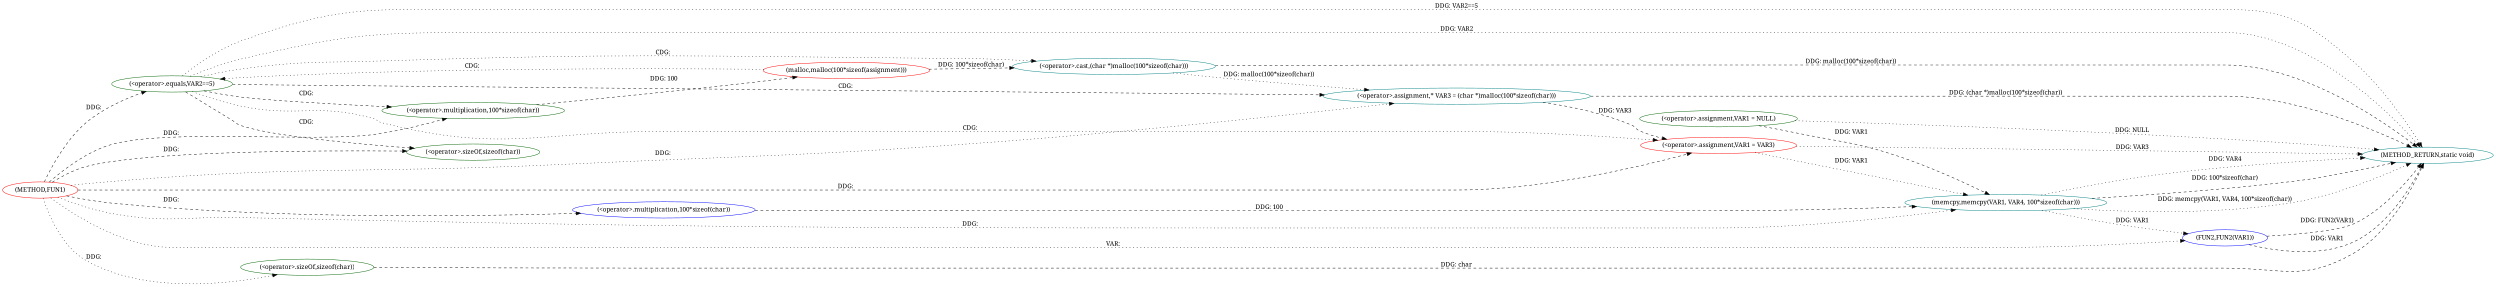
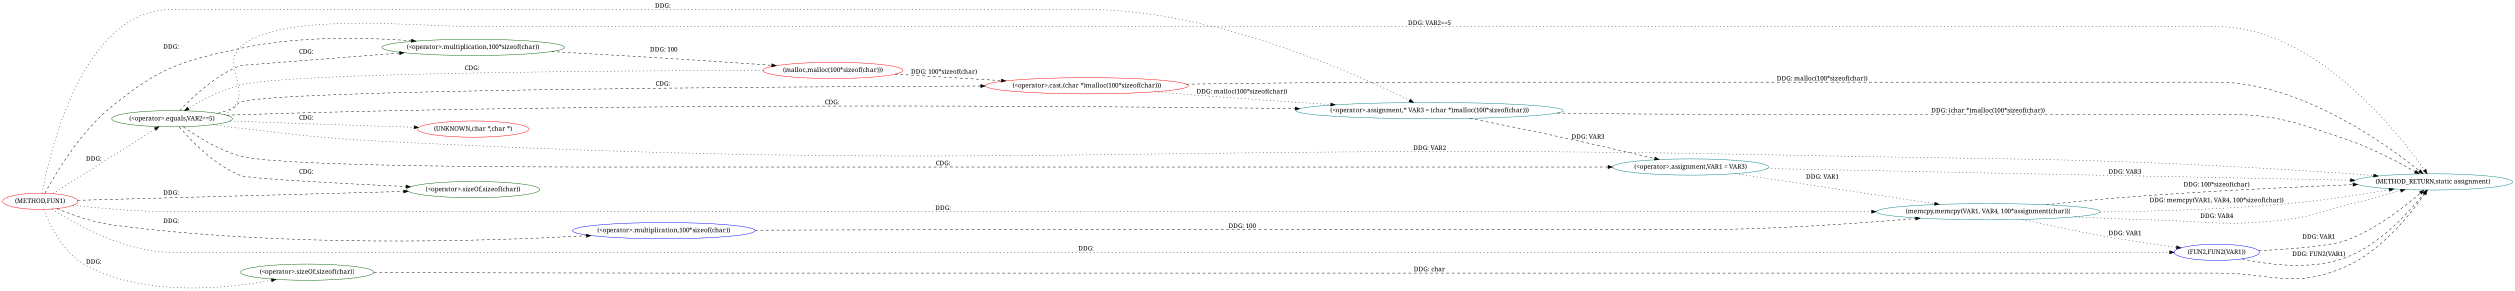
edge "(<operator>.equals,VAR2==5)" -> "(<operator>.cast,(char *)malloc(100*sizeof(char)))": style dotted -> dashed
node "(<operator>.cast,(char *)malloc(100*sizeof(char)))": color teal -> red
node "(malloc,malloc(100*sizeof(assignment)))": label "(malloc,malloc(100*sizeof(assignment)))" -> "(malloc,malloc(100*sizeof(char)))"
node "(<operator>.assignment,VAR1 = NULL)": removed
edge "(METHOD,FUN1)" -> "(<operator>.equals,VAR2==5)": style dashed -> dotted
node "(UNKNOWN,char *,char *)": added
edge "(<operator>.equals,VAR2==5)" -> "(<operator>.assignment,VAR1 = VAR3)": style dotted -> dashed
node "(<operator>.assignment,VAR1 = VAR3)": color red -> teal
node "(METHOD_RETURN,static void)": label "(METHOD_RETURN,static void)" -> "(METHOD_RETURN,static assignment)"
edge "(METHOD,FUN1)" -> "(<operator>.assignment,VAR1 = VAR3)": removed, label "DDG:"
node "(memcpy,memcpy(VAR1, VAR4, 100*sizeof(char)))": label "(memcpy,memcpy(VAR1, VAR4, 100*sizeof(char)))" -> "(memcpy,memcpy(VAR1, VAR4, 100*assignment(char)))"
edge "(METHOD,FUN1)" -> "(FUN2,FUN2(VAR1))": label "VAR: " -> "DDG: "
